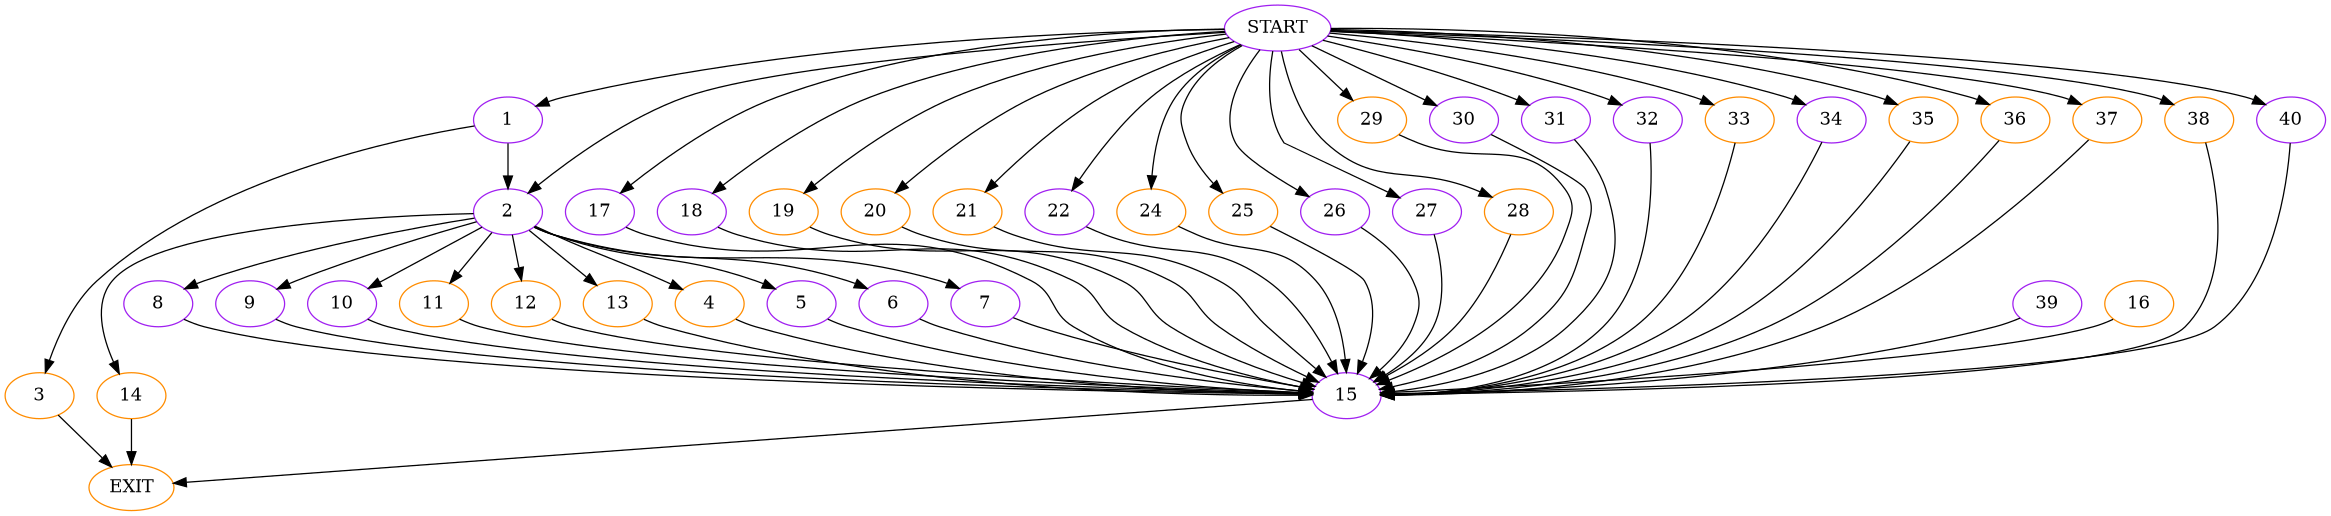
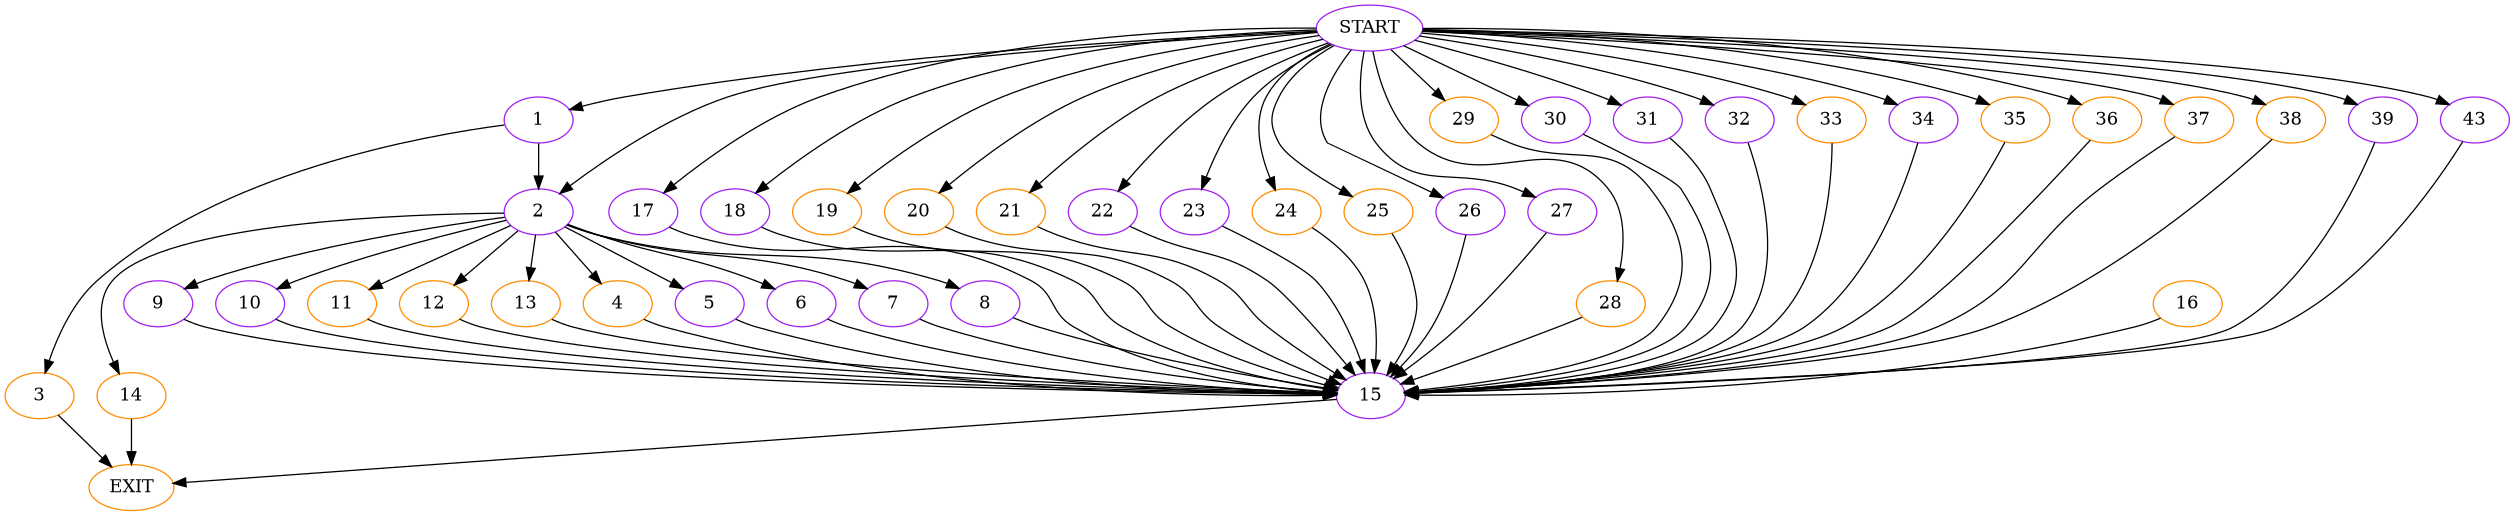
edge "START" -> "39": added
node "40": label "40" -> "43"
node "23": added
